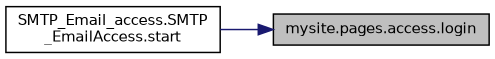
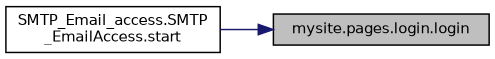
node "mysite.pages.access.login": label "mysite.pages.access.login" -> "mysite.pages.login.login"
